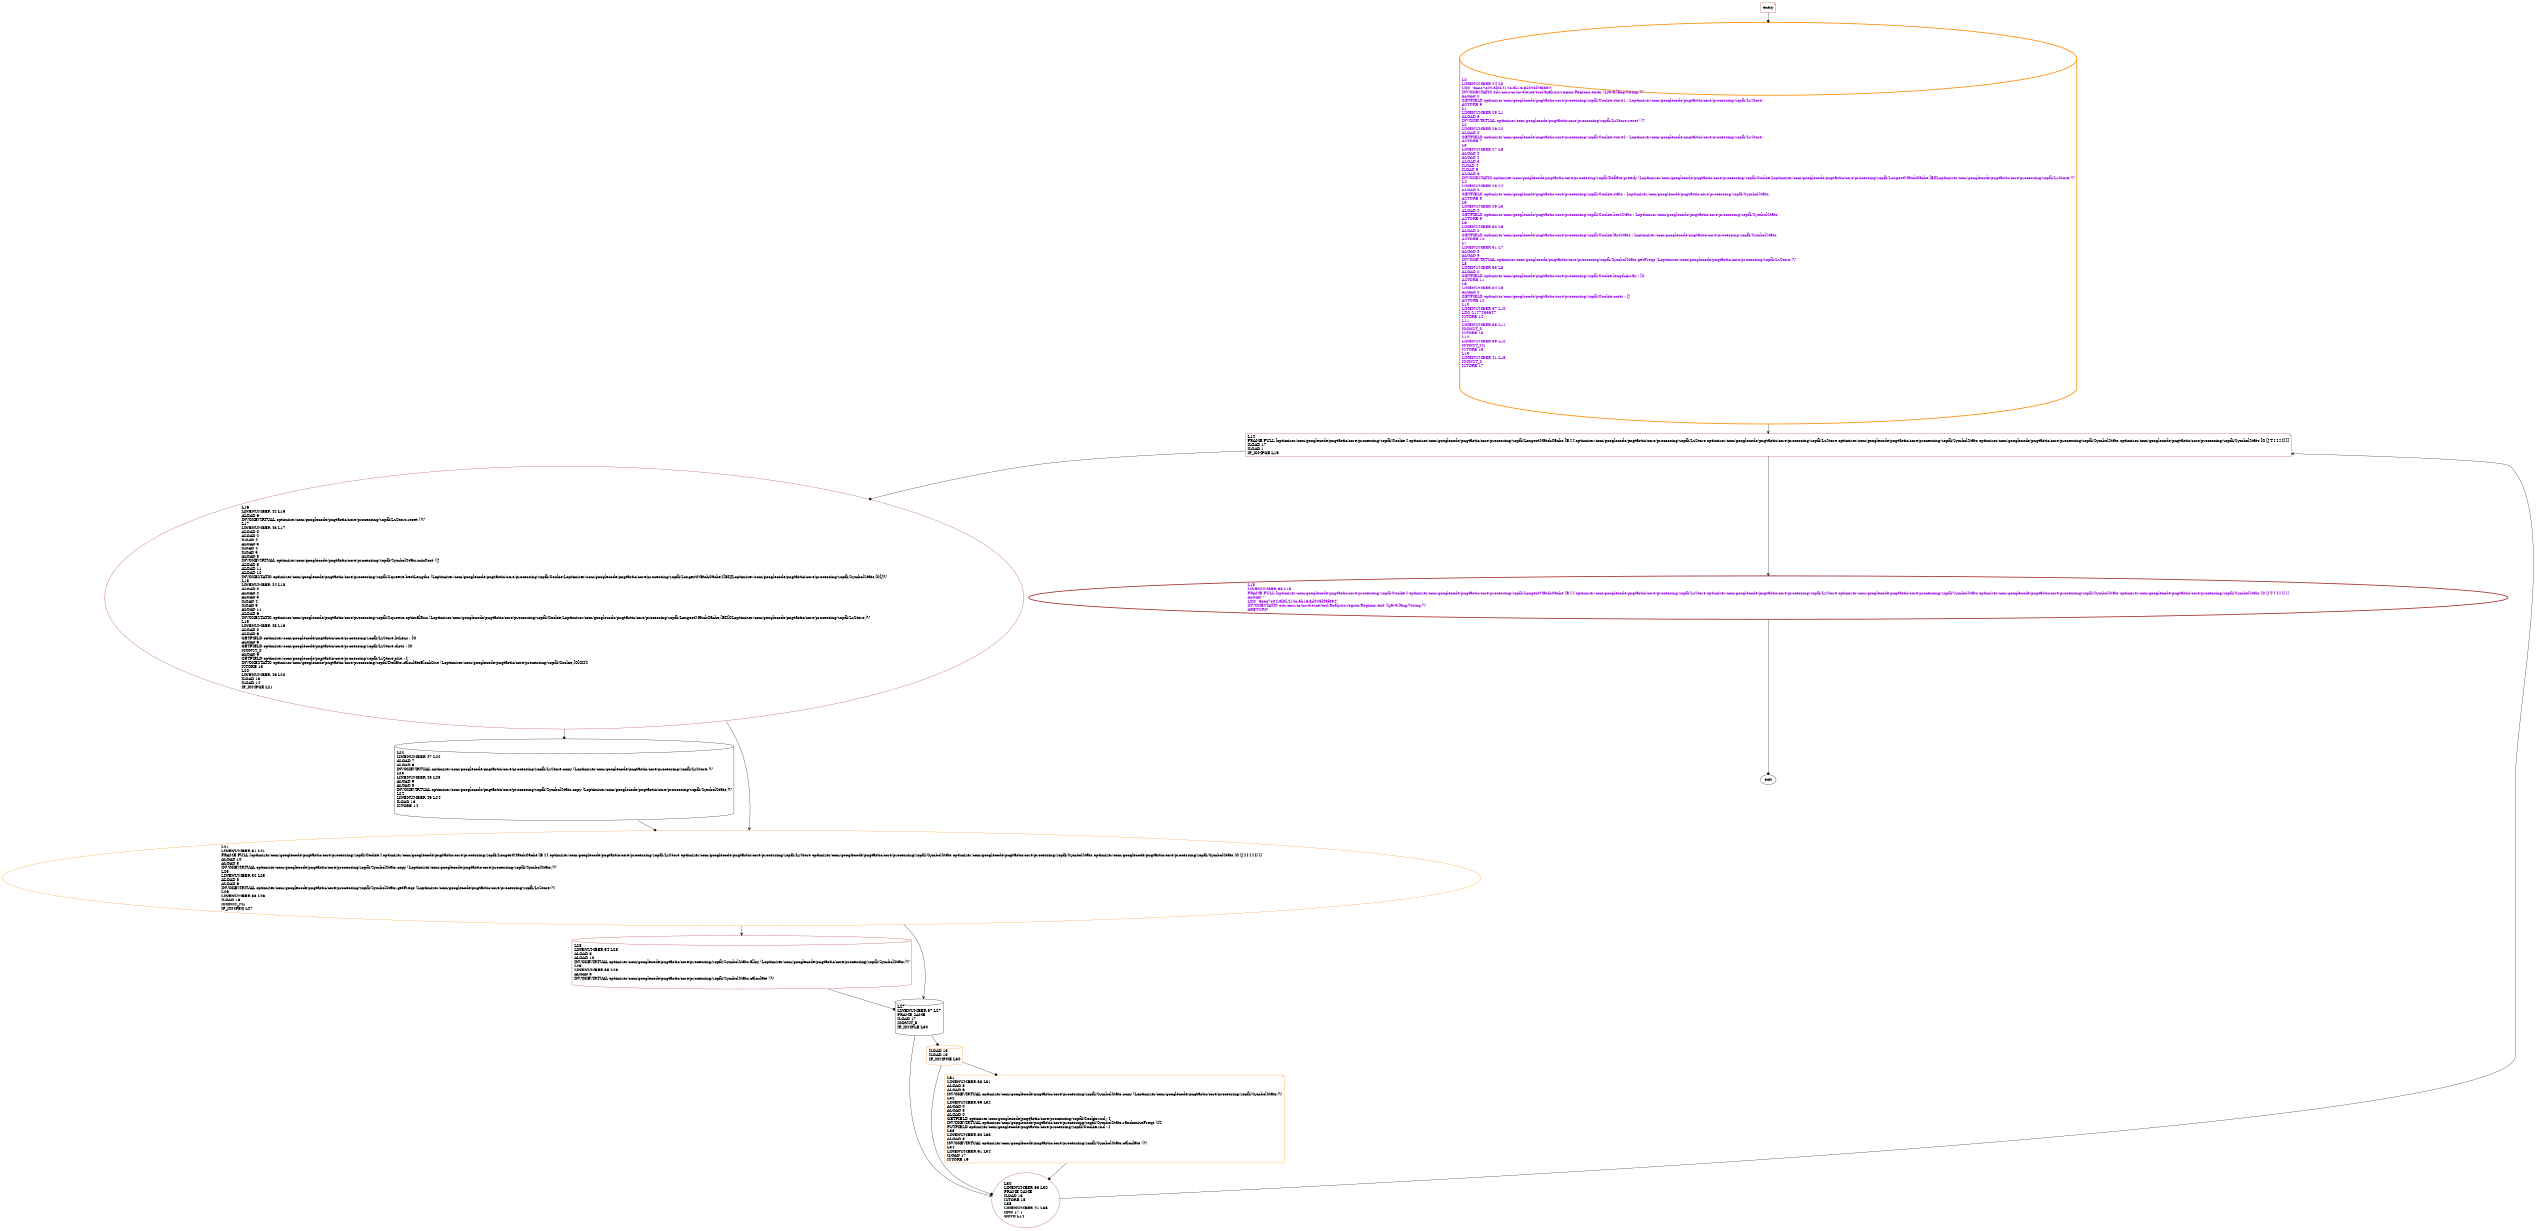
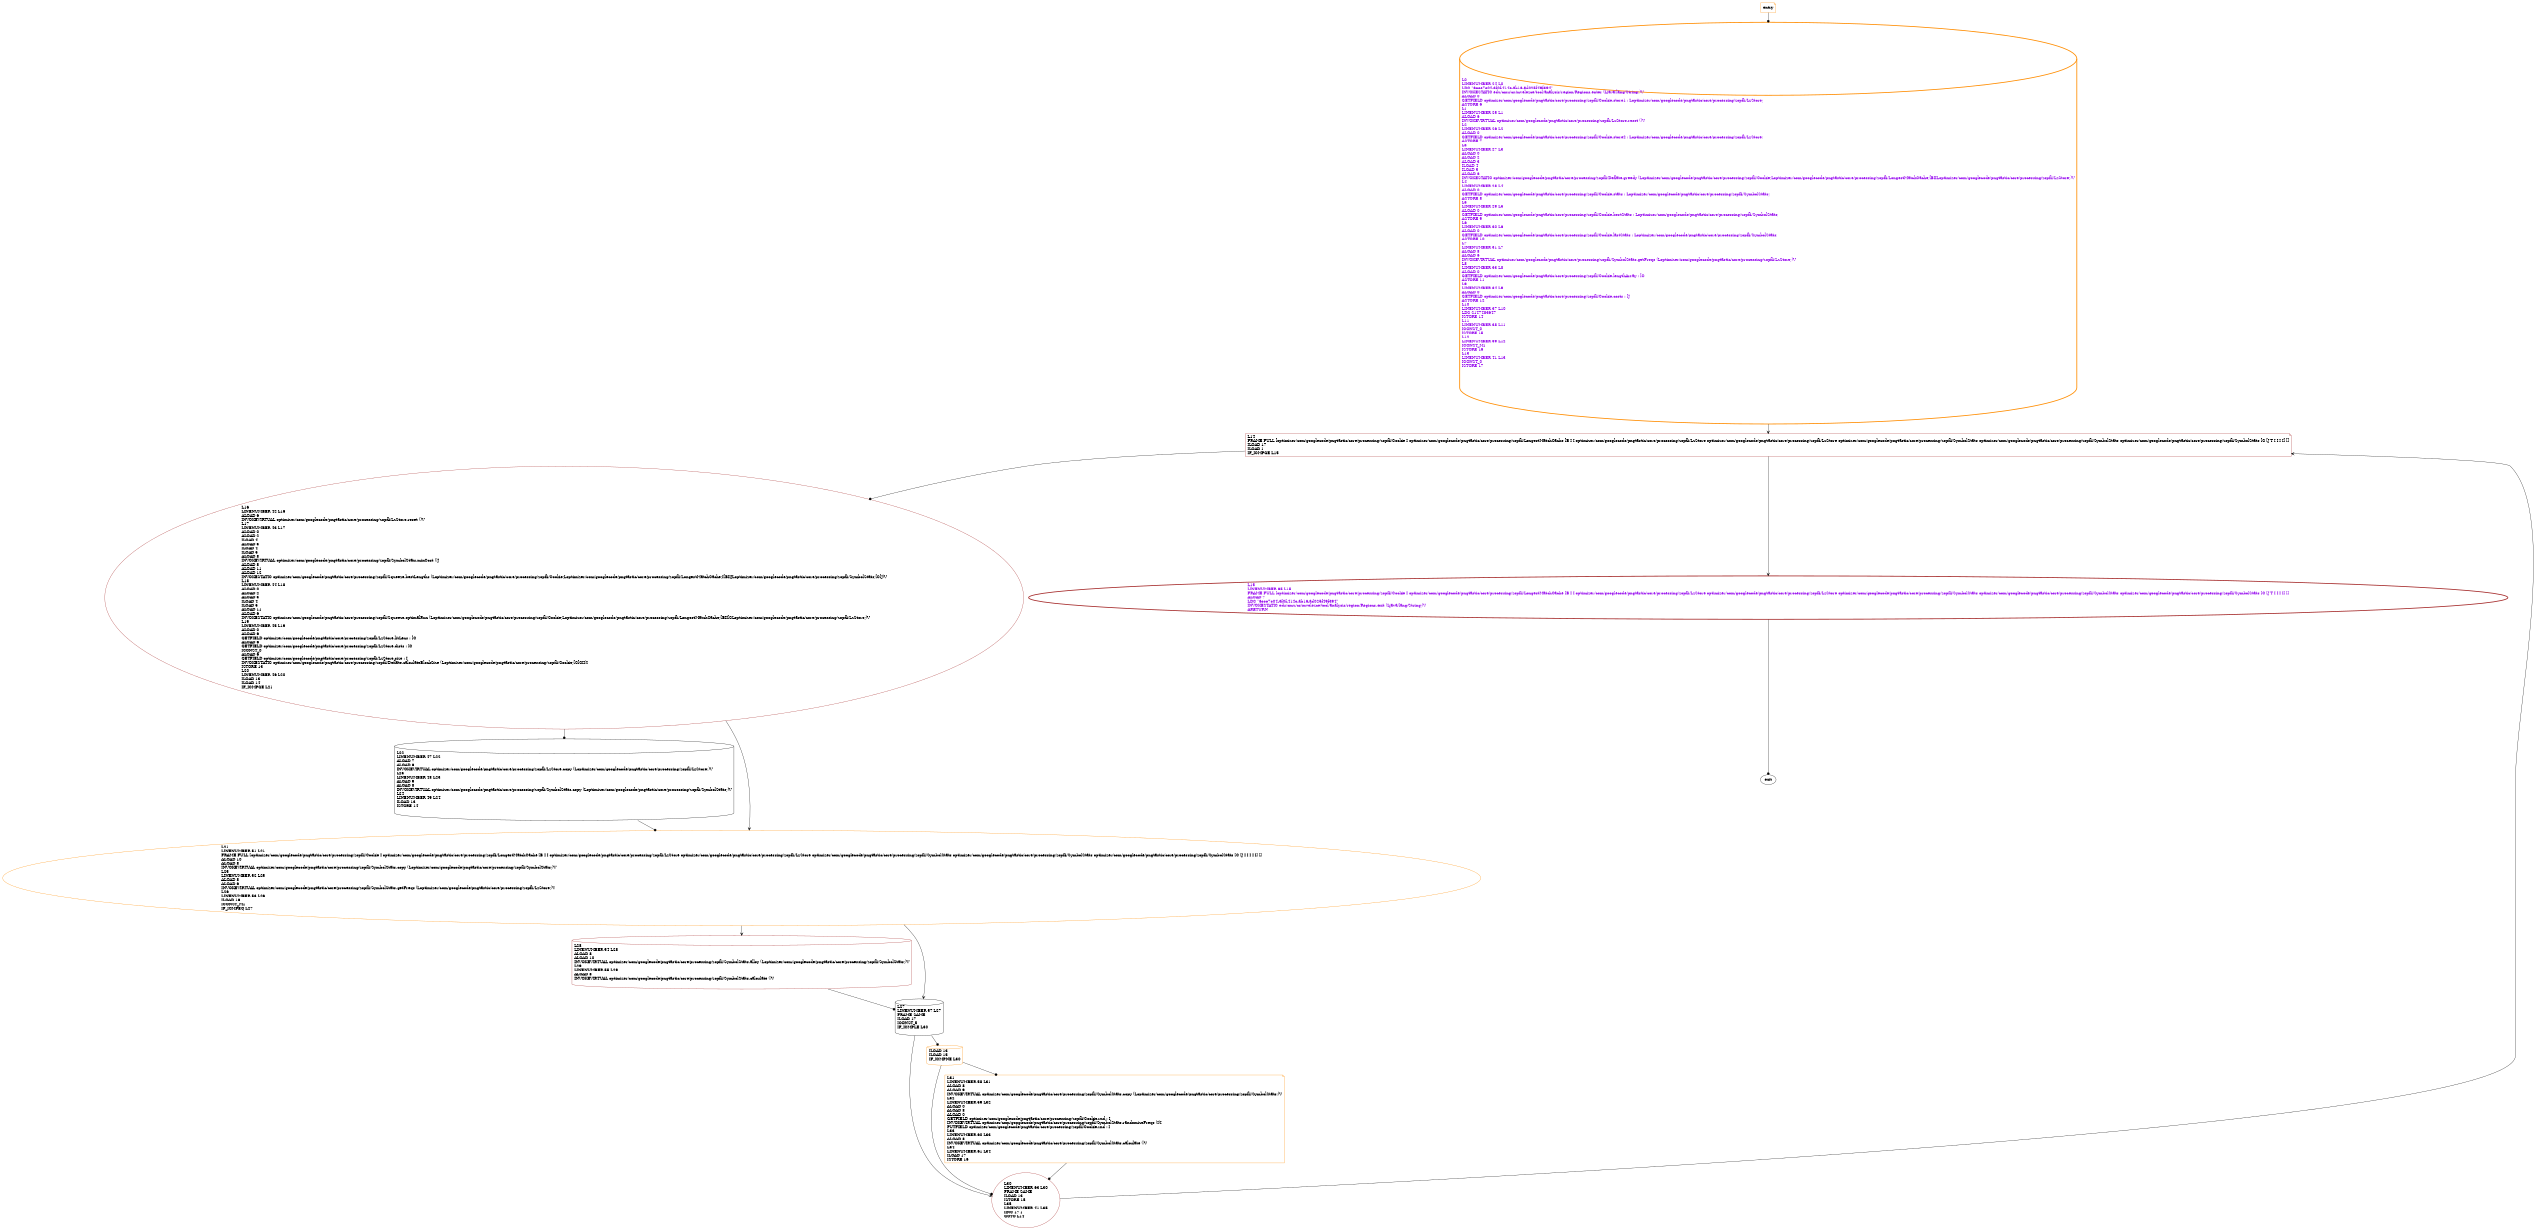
node "entry": color brown -> darkorange
